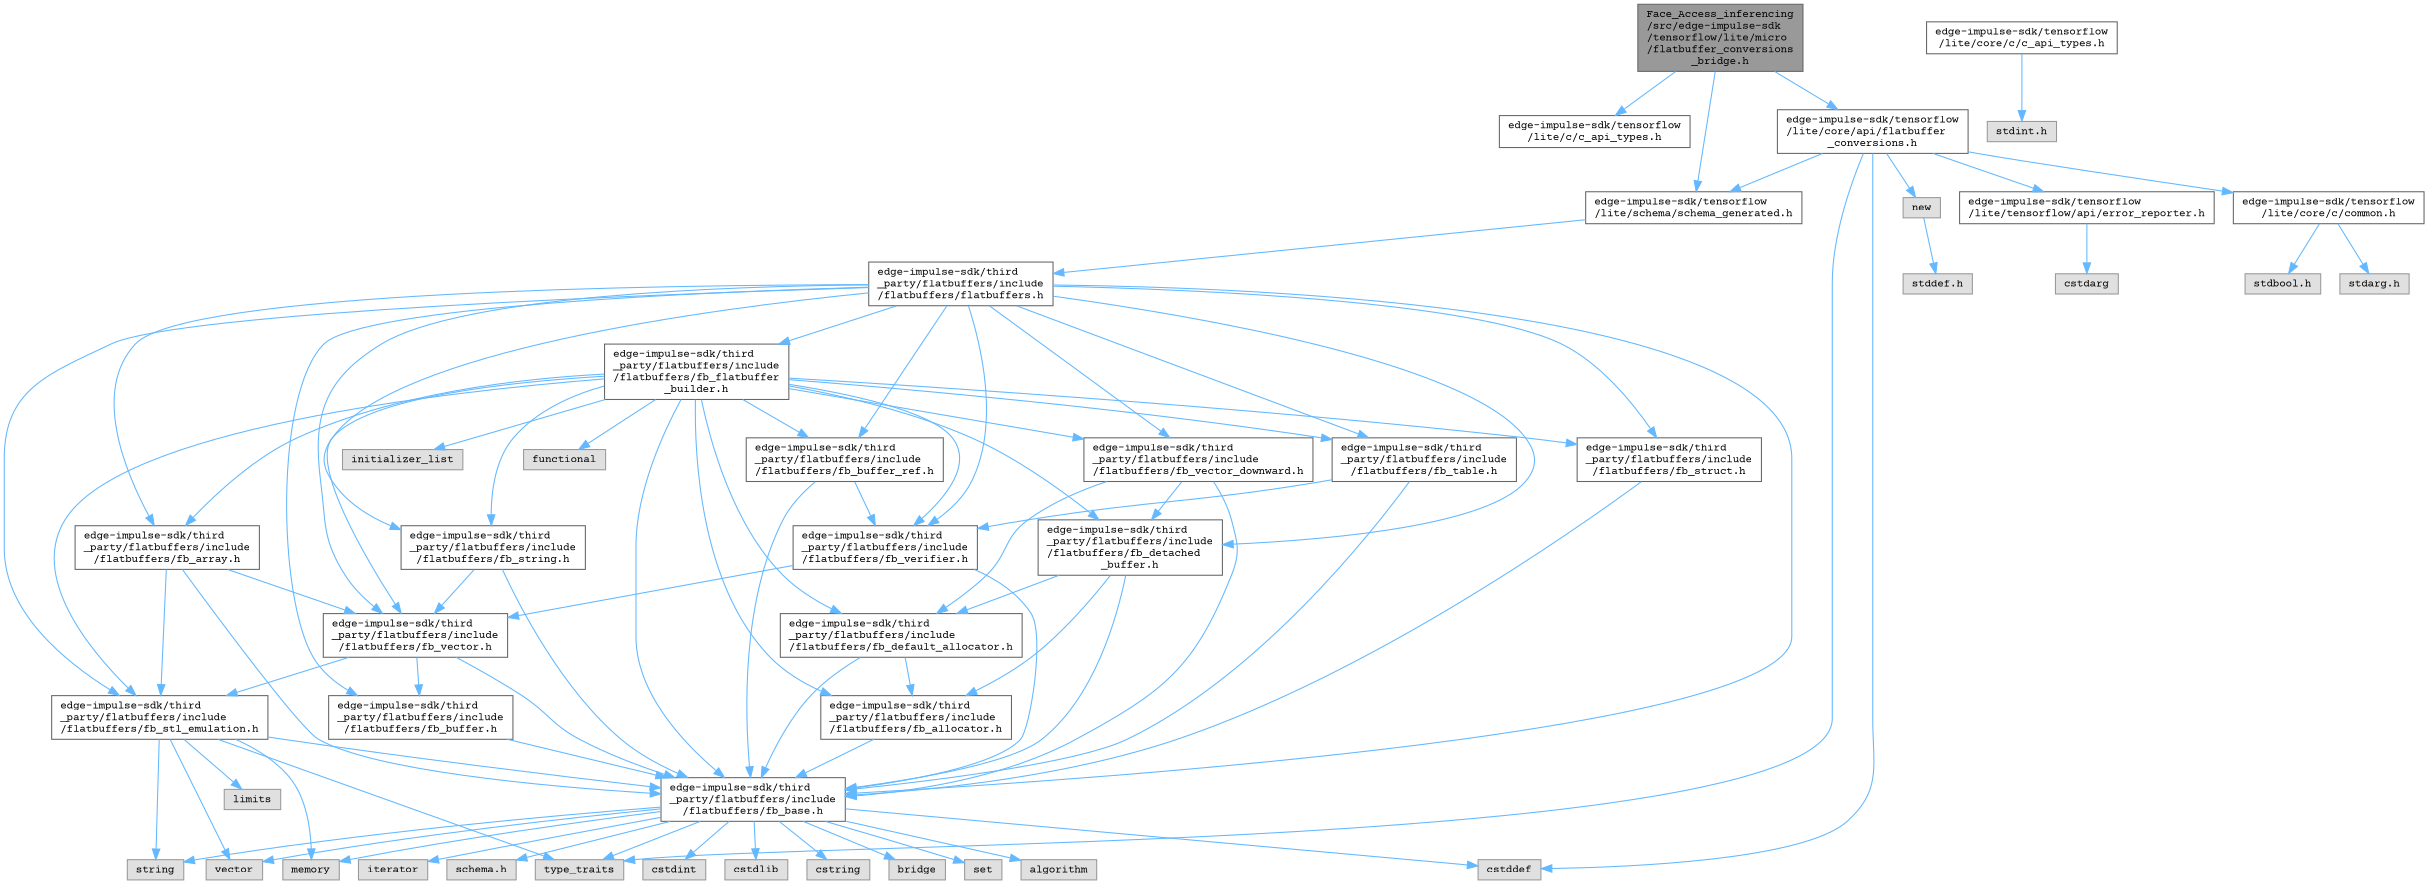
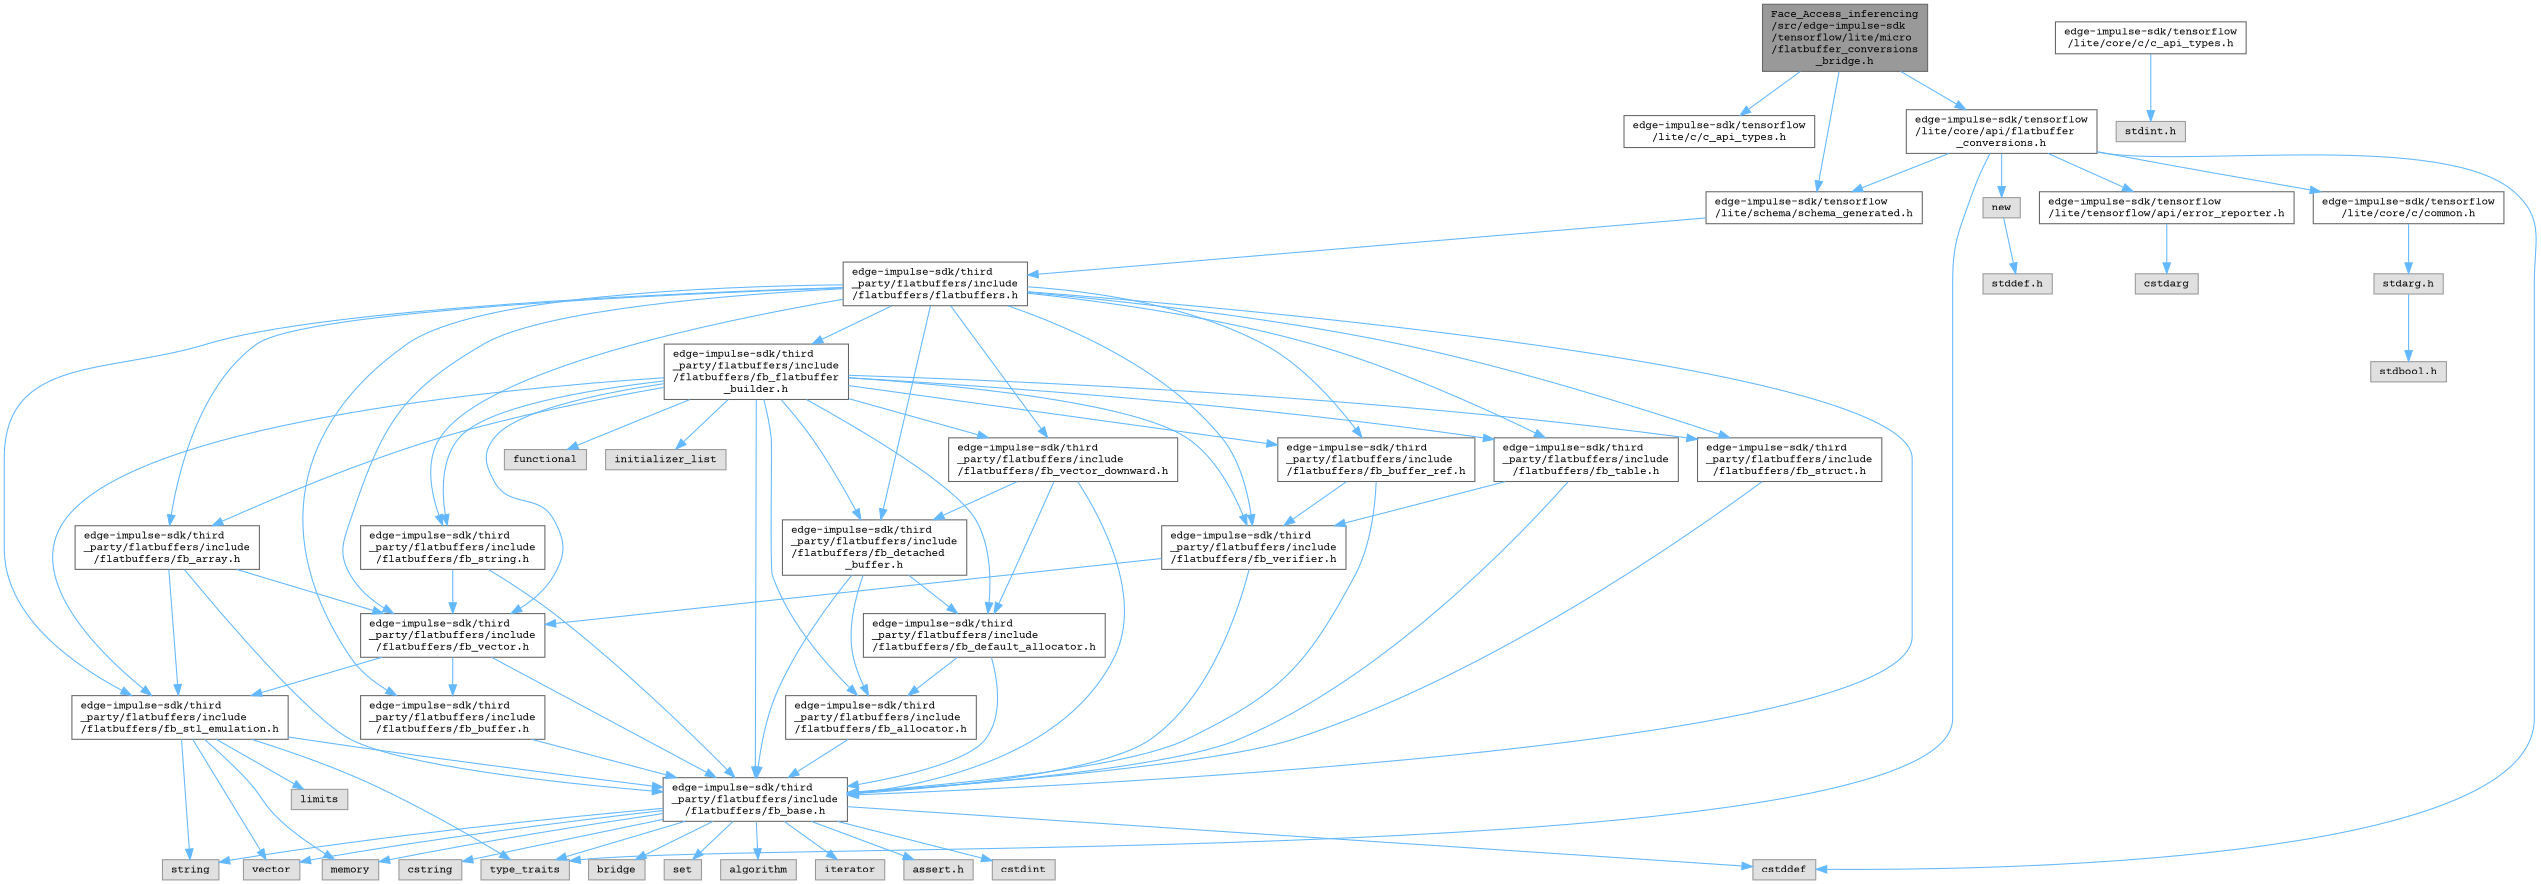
edge "edge-impulse-sdk/tensorflow /lite/core/c/common.h" -> "stdbool.h": now "stdarg.h" -> "stdbool.h"
node "schema.h": label "schema.h" -> "assert.h"
node "cstdlib": removed
